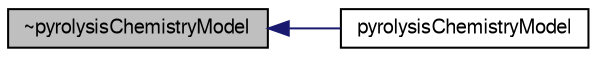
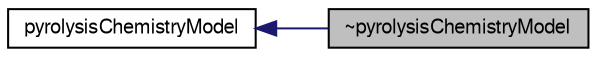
edge "pyrolysisChemistryModel" -> "~pyrolysisChemistryModel": reversed
